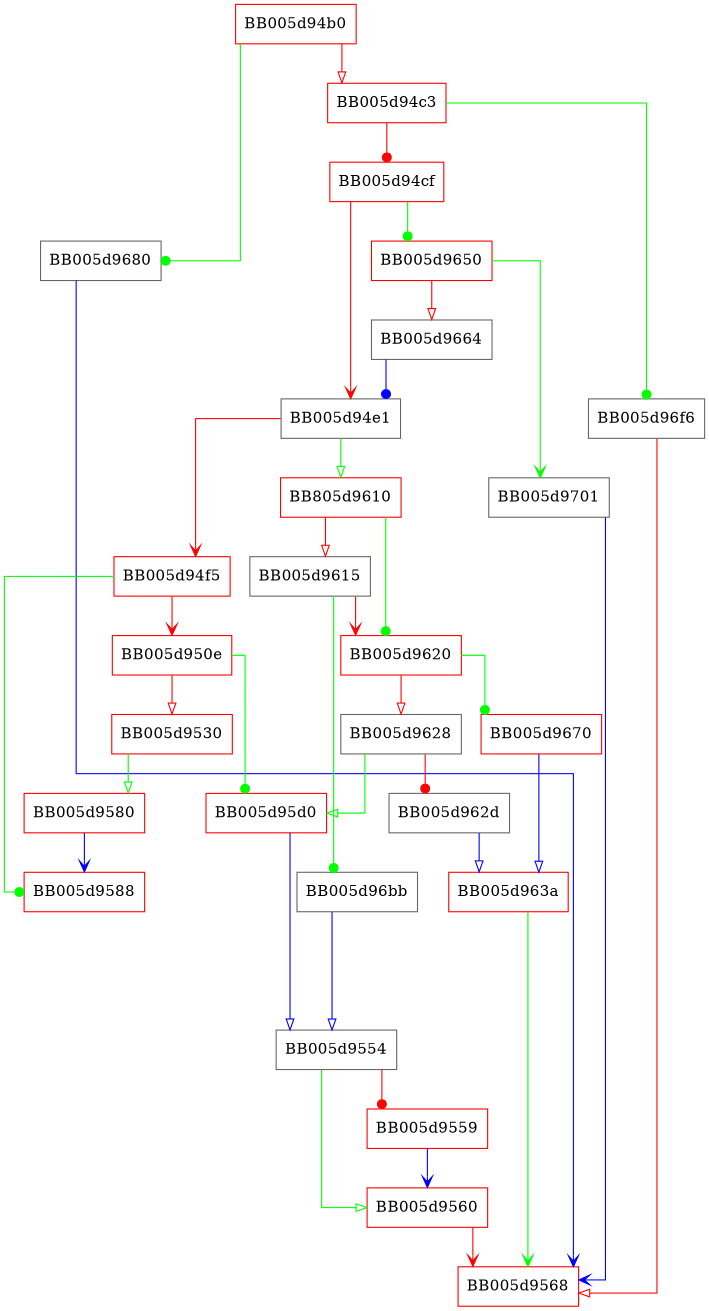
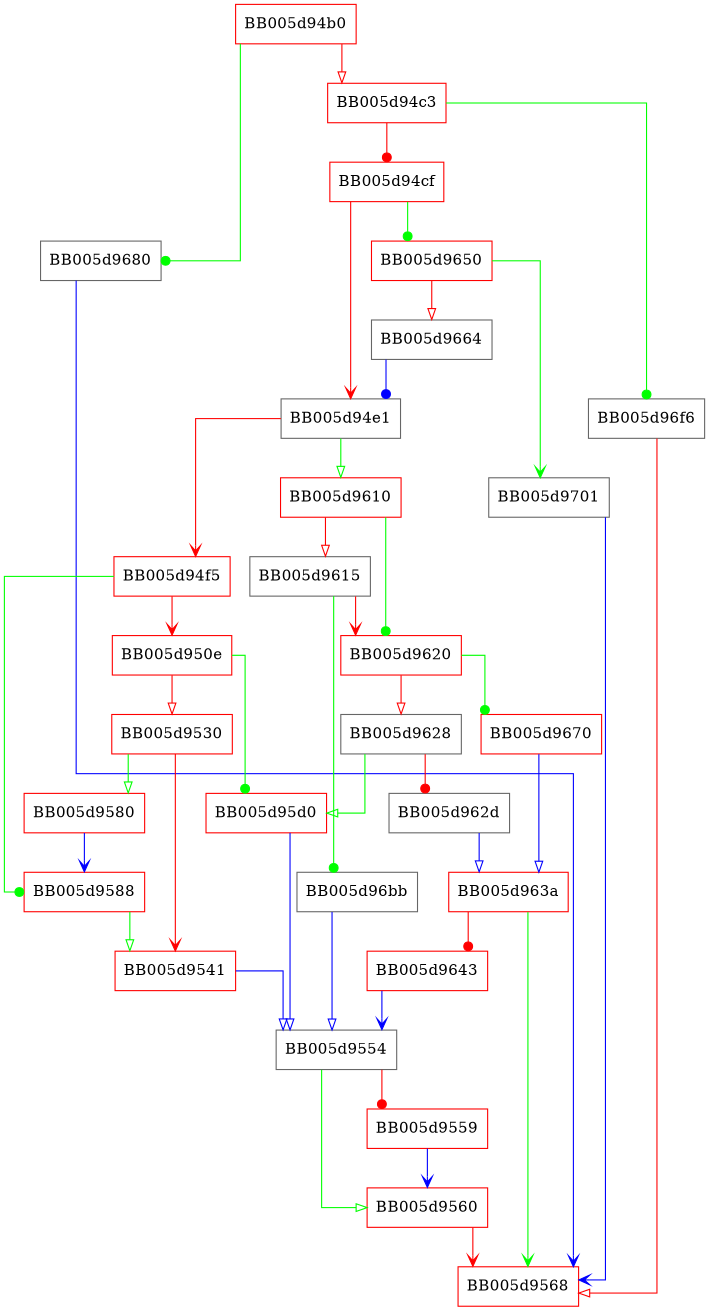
node "BB805d9610": label "BB805d9610" -> "BB005d9610"
node "BB005d9541": added
node "BB005d9643": added
